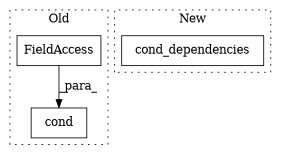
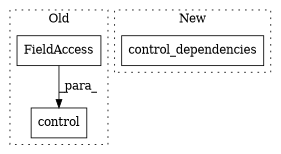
node "cond_dependencies": label "cond_dependencies" -> "control_dependencies"
node "cond": label "cond" -> "control"
